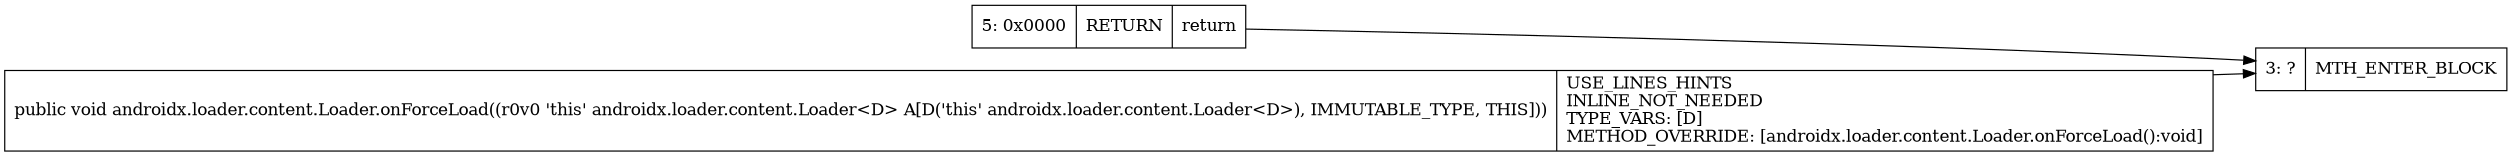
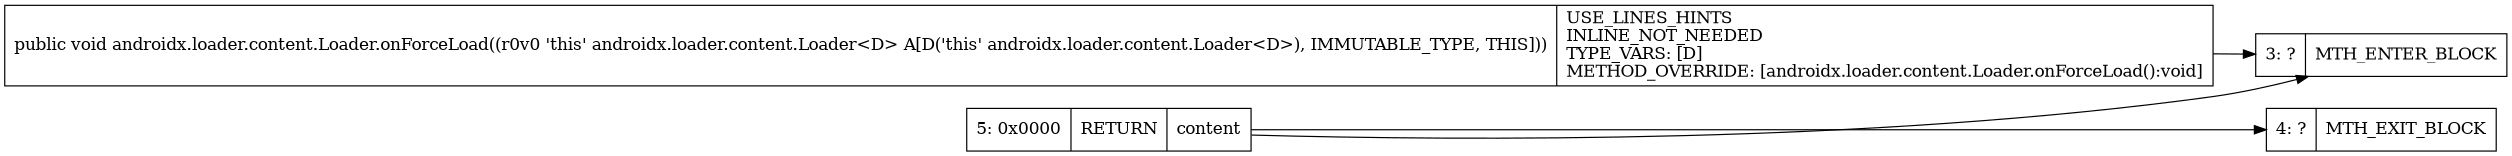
node "5: 0x0000": text "return" -> "content"
node "4: ?": added
